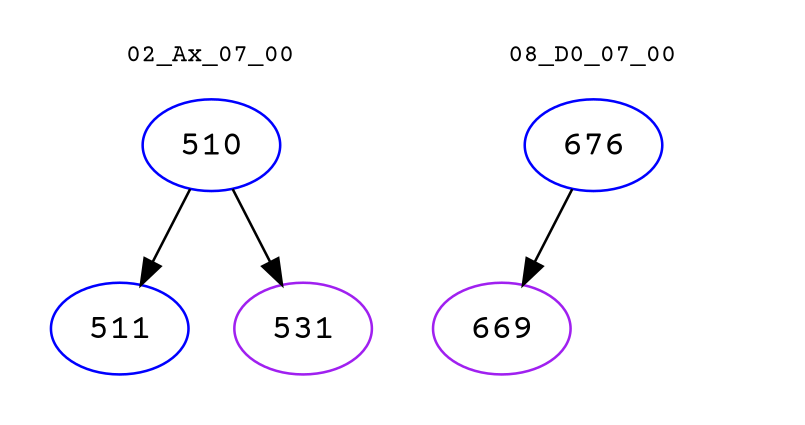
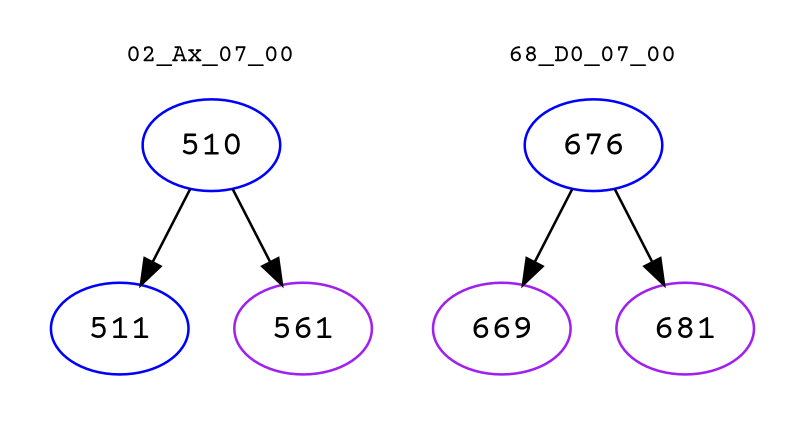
cluster "08_D0_07_00": label "08_D0_07_00" -> "68_D0_07_00"
node "531": label "531" -> "561"
node "681": added
